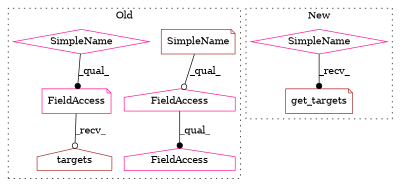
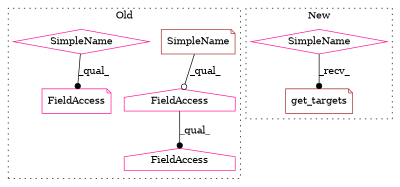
node "targets": removed
